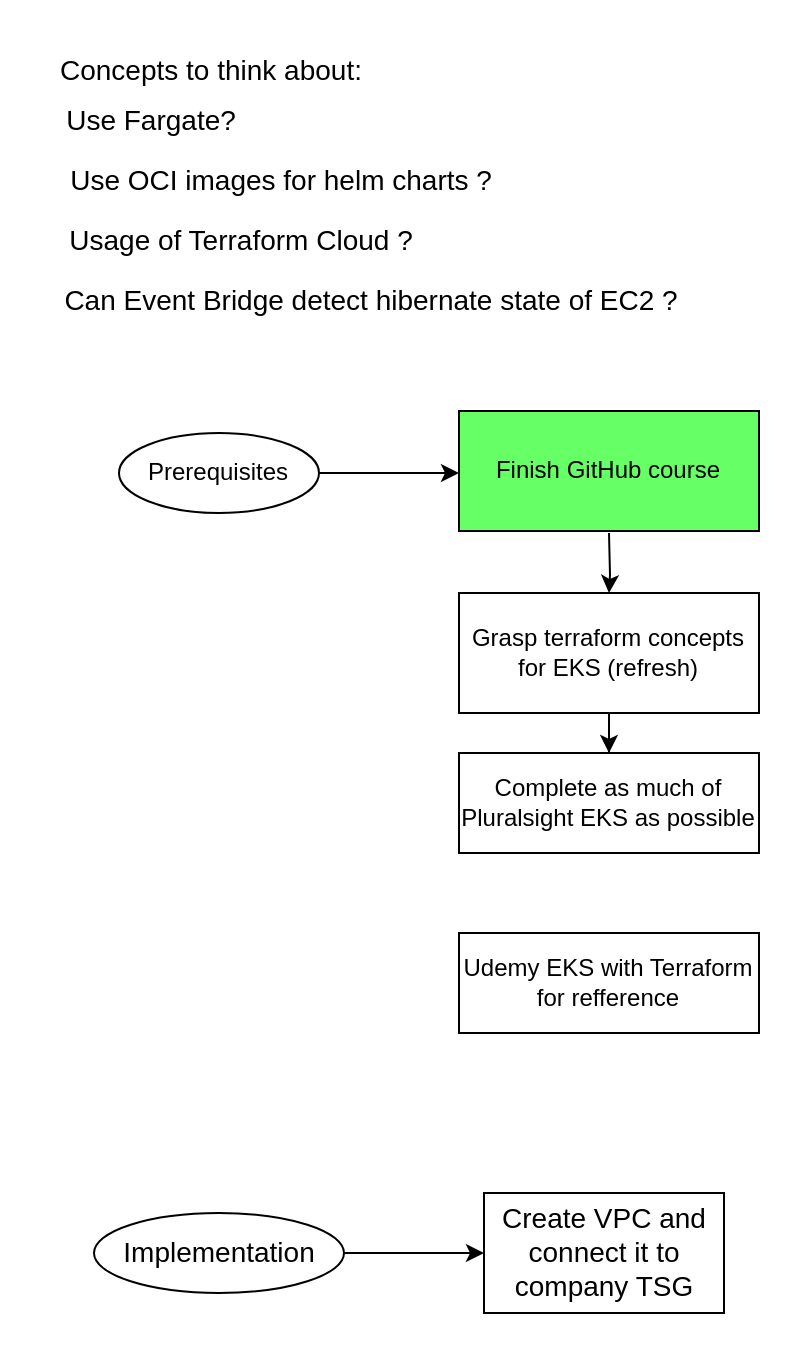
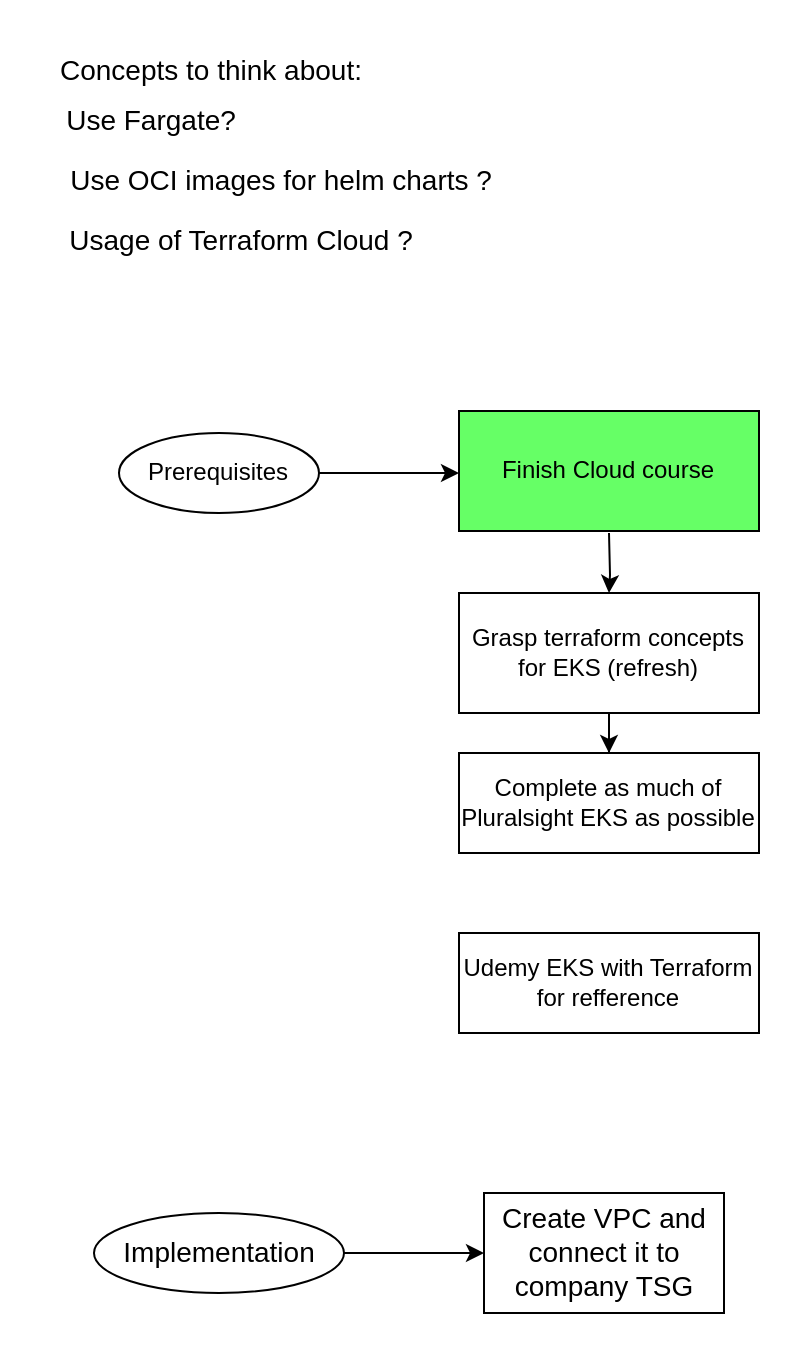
node "Can Event Bridge detect hibernate state of EC2 ?": removed
node "Finish GitHub course": label "Finish GitHub course" -> "Finish Cloud course"
